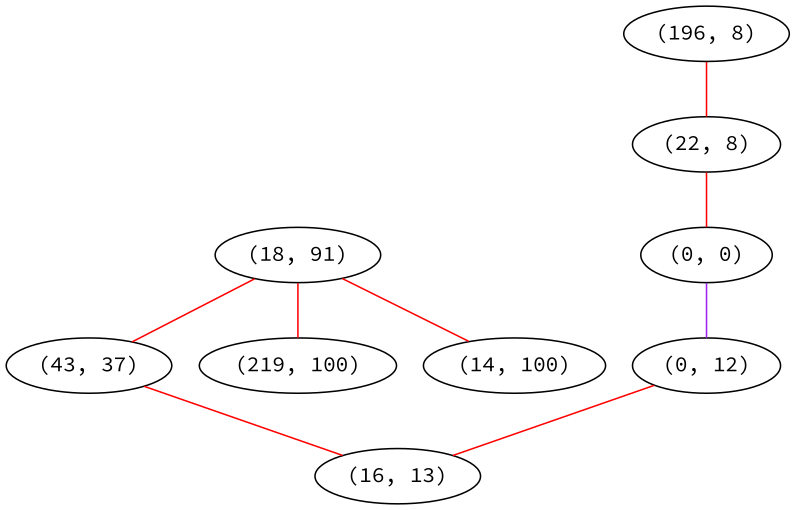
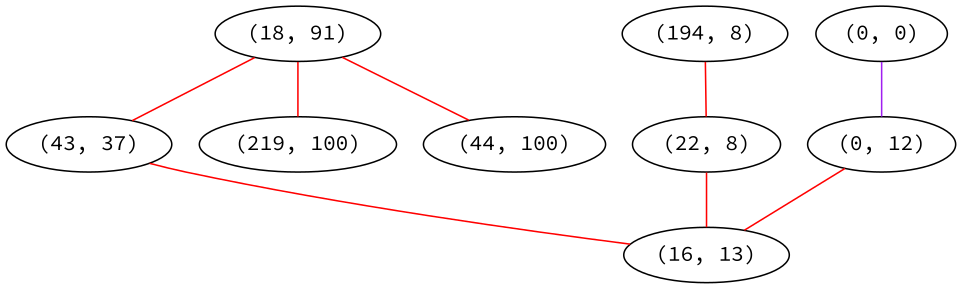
node "(196, 8)": label "(196, 8)" -> "(194, 8)"
edge "(22, 8)" -- "(0, 0)": now "(22, 8)" -- "(16, 13)"
node "(14, 100)": label "(14, 100)" -> "(44, 100)"
